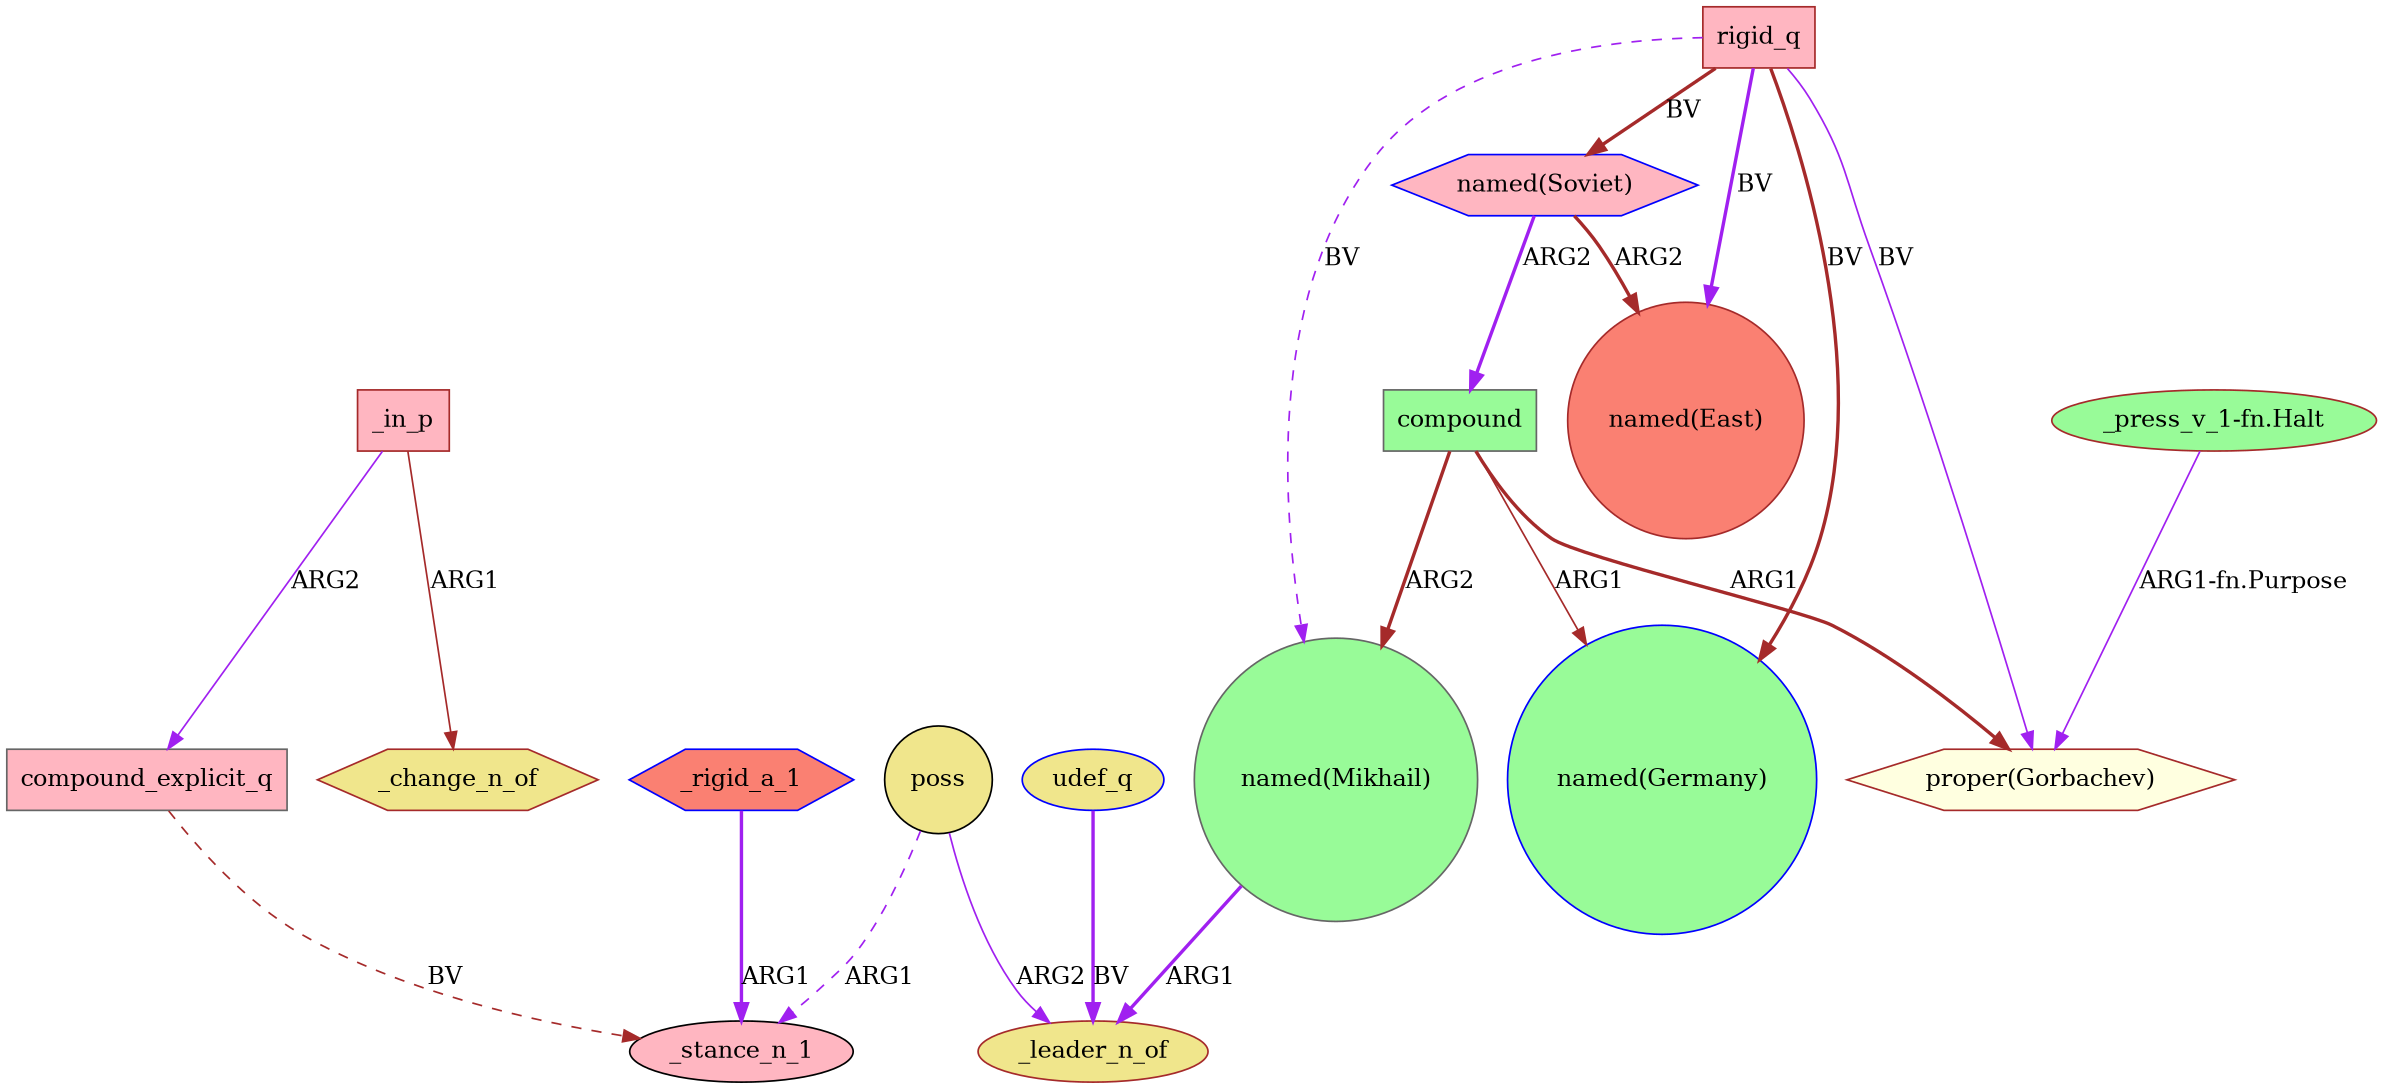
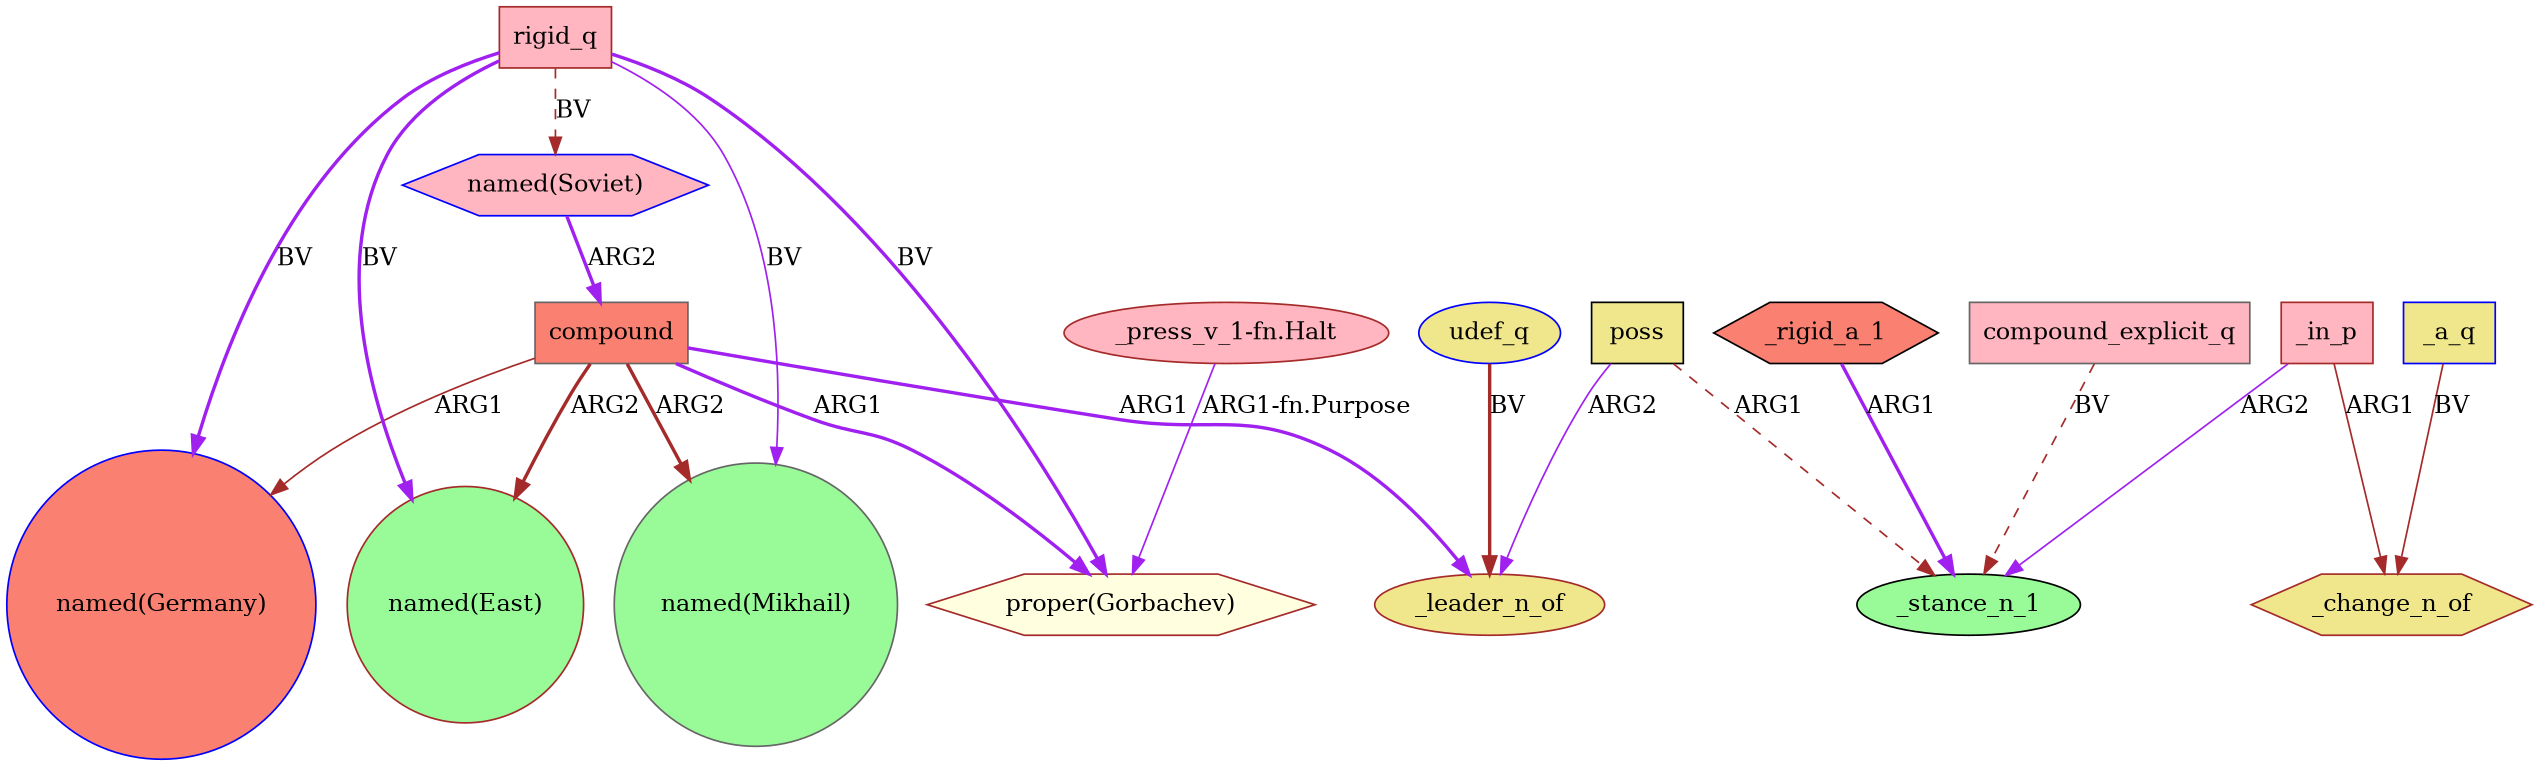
edge "rigid_q" -> "named(Soviet)": style bold -> dashed
edge "rigid_q" -> "named(Mikhail)": style dashed -> solid
edge "named(Soviet)" -> "named(East)": now "compound" -> "named(East)"
node "_a_q": added
edge "rigid_q" -> "named(Germany)": color brown -> purple
edge "rigid_q" -> "proper(Gorbachev)": style solid -> bold
node "compound": fillcolor palegreen -> salmon
node "named(East)": fillcolor salmon -> palegreen
node "_press_v_1-fn.Halt": fillcolor palegreen -> lightpink
edge "_in_p" -> "compound_explicit_q": now "_in_p" -> "_stance_n_1"
edge "compound" -> "proper(Gorbachev)": color brown -> purple
node "_rigid_a_1": color blue -> black
node "poss": shape circle -> box
node "named(Germany)": fillcolor palegreen -> salmon
edge "udef_q" -> "_leader_n_of": color purple -> brown
edge "poss" -> "_stance_n_1": color purple -> brown
edge "named(Mikhail)" -> "_leader_n_of": now "compound" -> "_leader_n_of"
node "_stance_n_1": fillcolor lightpink -> palegreen
